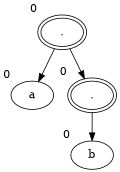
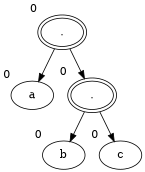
node "c 0": added
